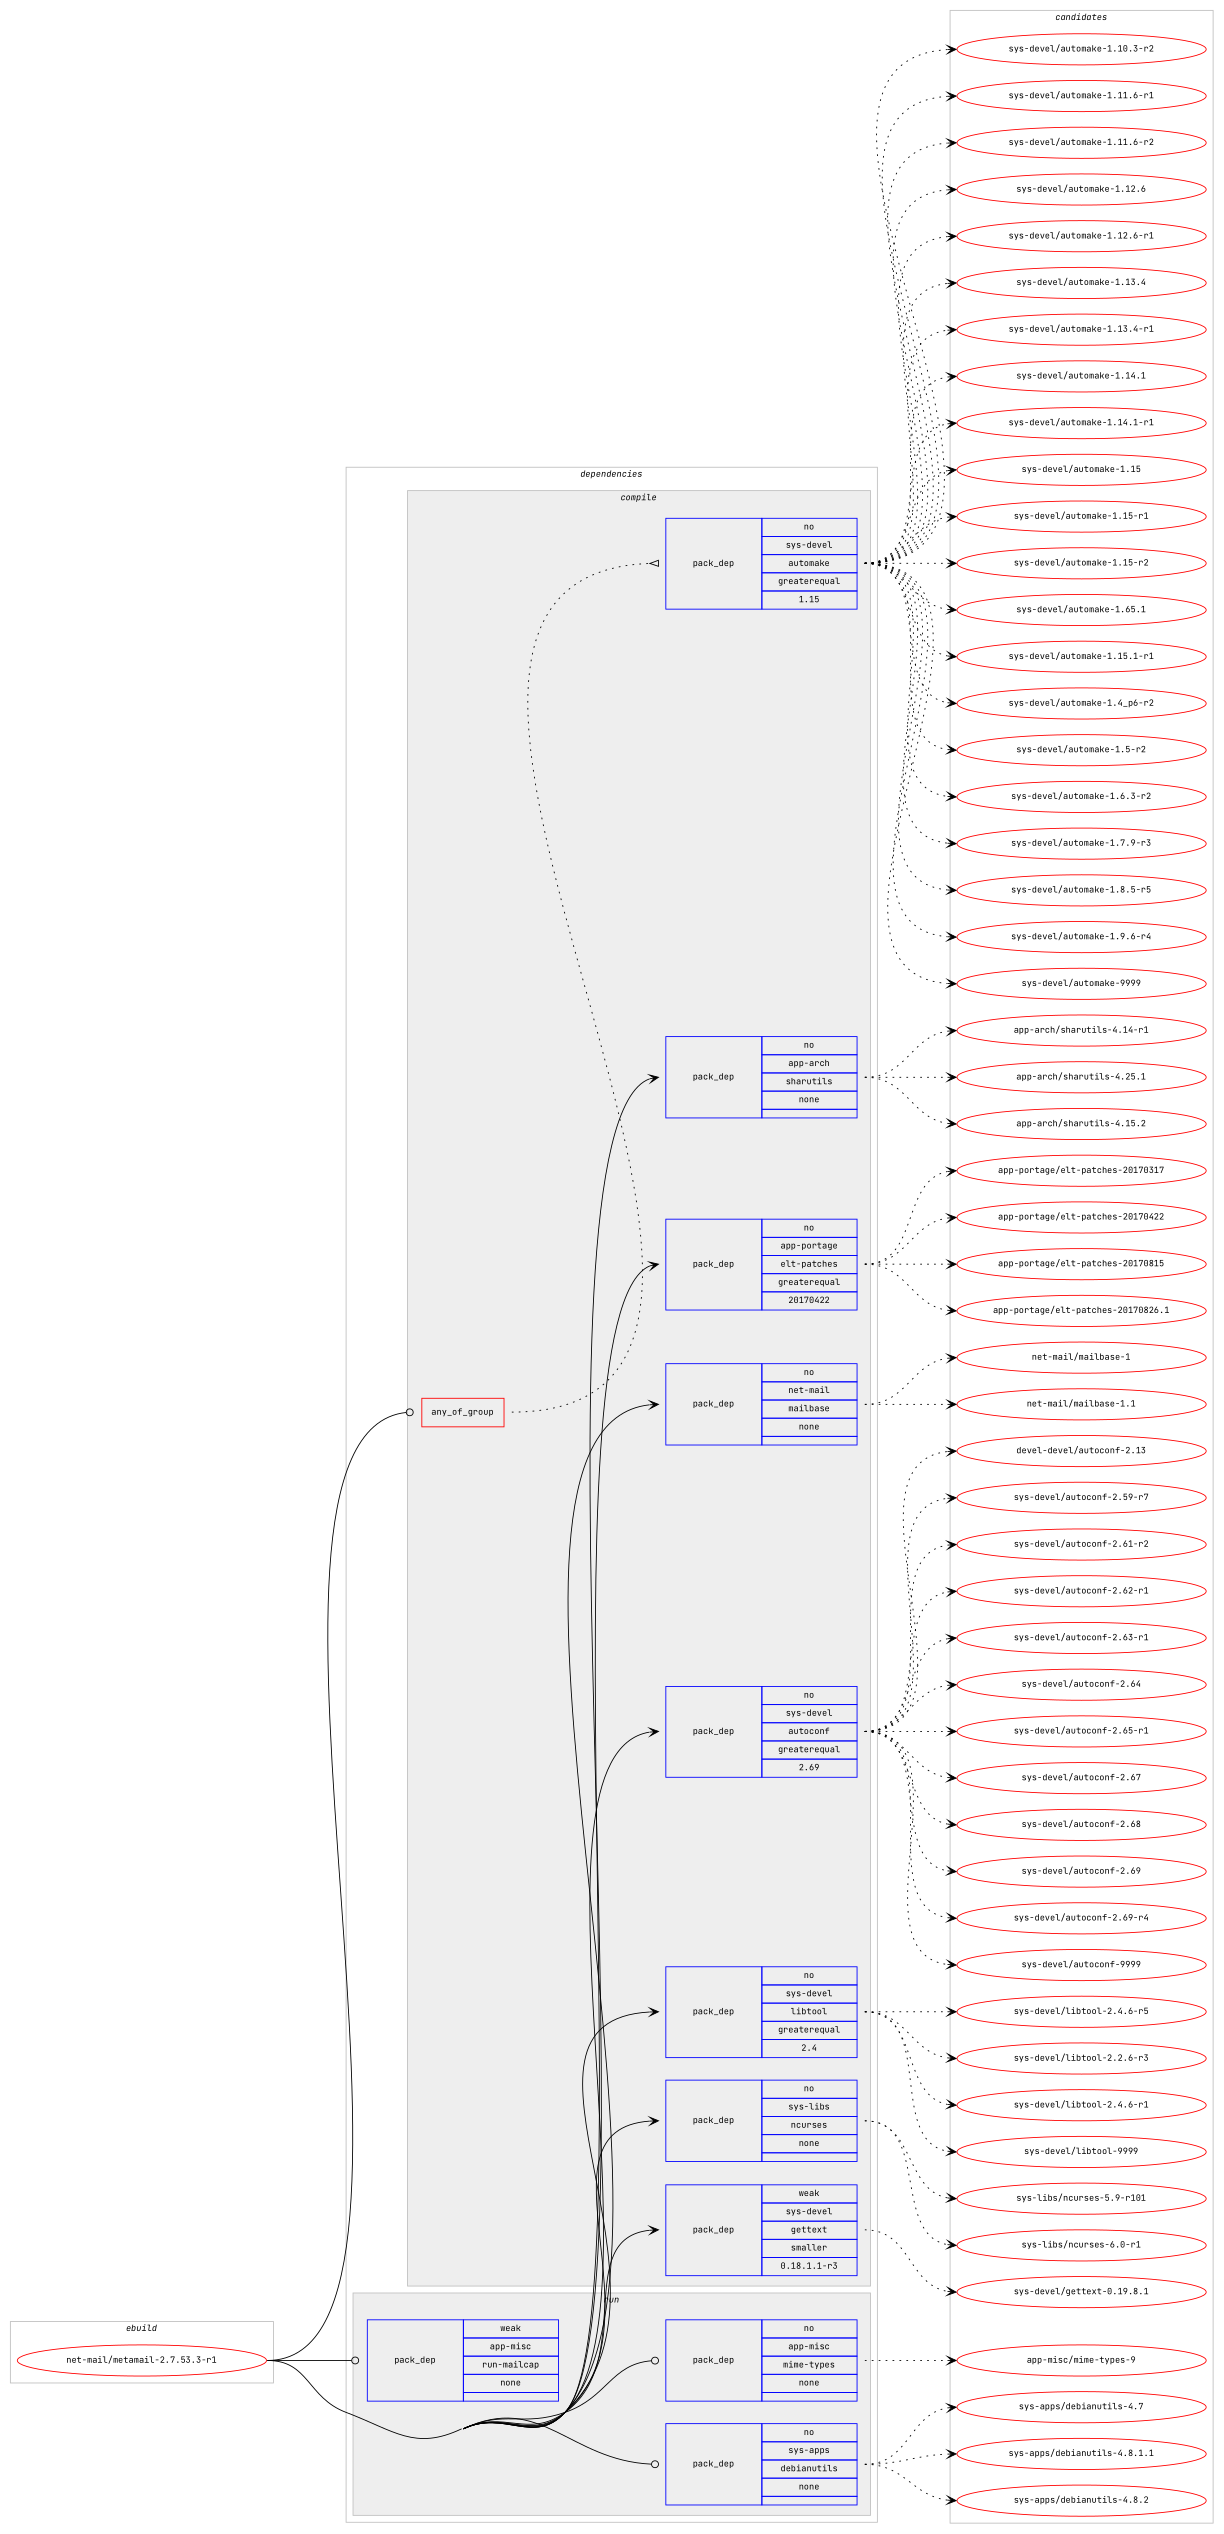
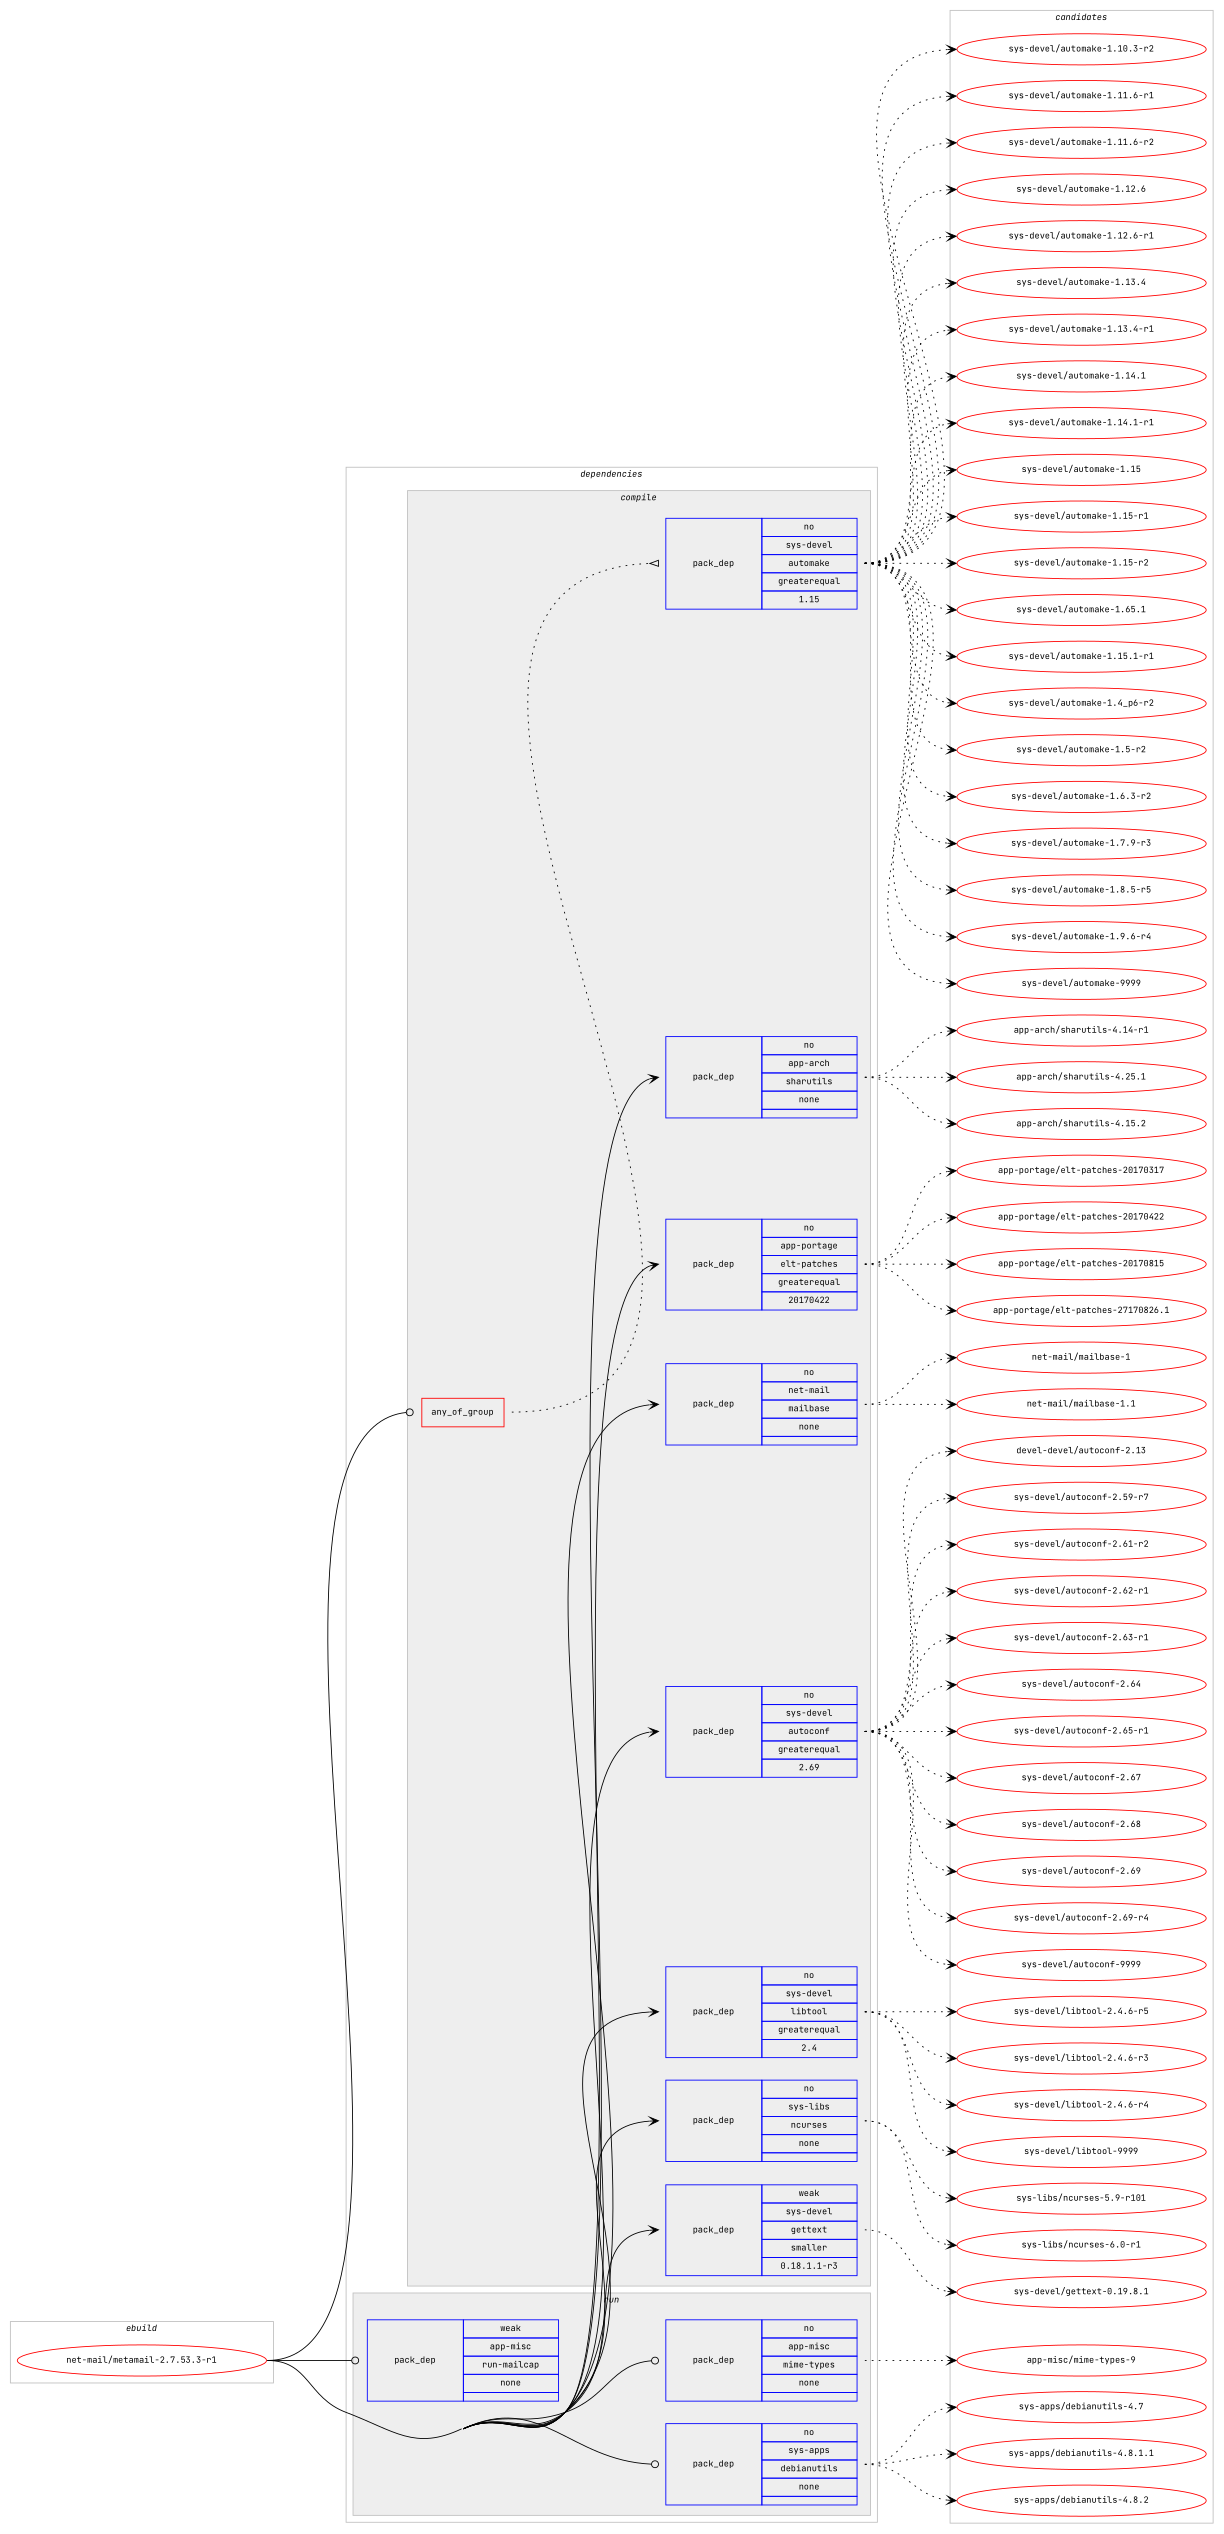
node "app-portage/elt-patches-20170826.1": label "app-portage/elt-patches-20170826.1" -> "app-portage/elt-patches-27170826.1"
node "sys-devel/libtool-2.2.6-r3": label "sys-devel/libtool-2.2.6-r3" -> "sys-devel/libtool-2.4.6-r3"
node "sys-devel/libtool-2.4.6-r1": label "sys-devel/libtool-2.4.6-r1" -> "sys-devel/libtool-2.4.6-r4"
